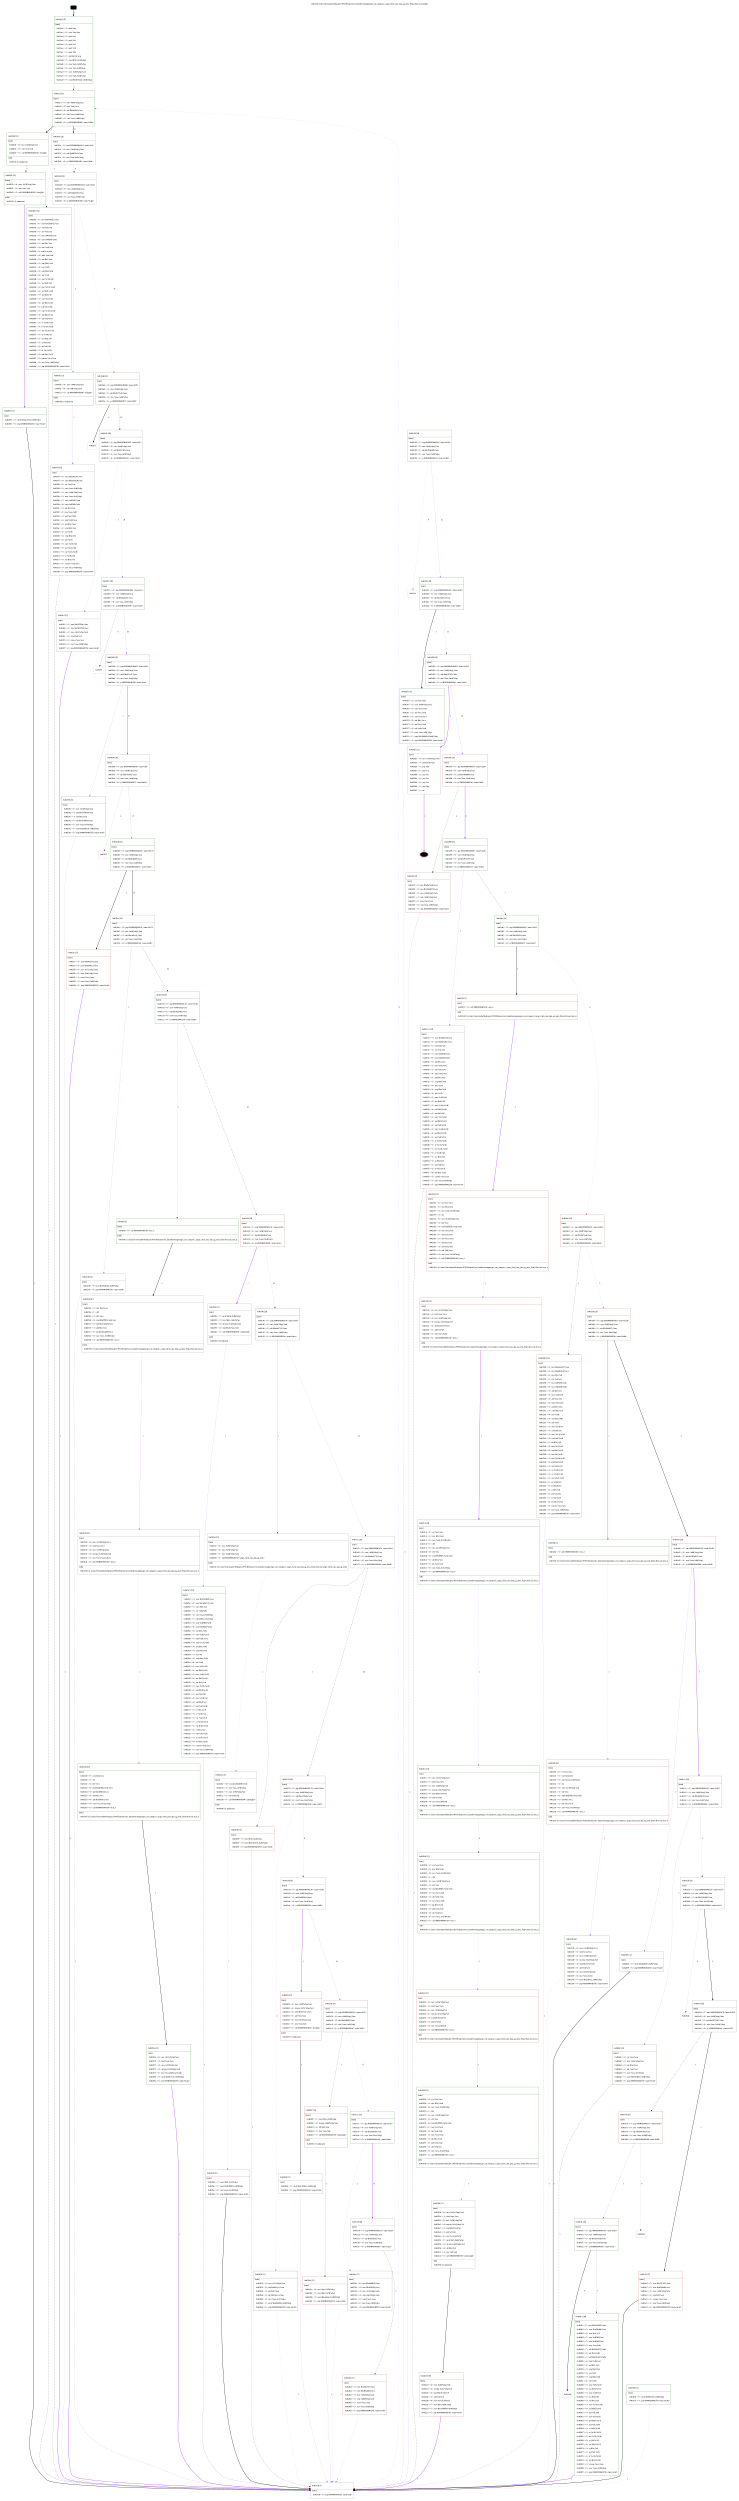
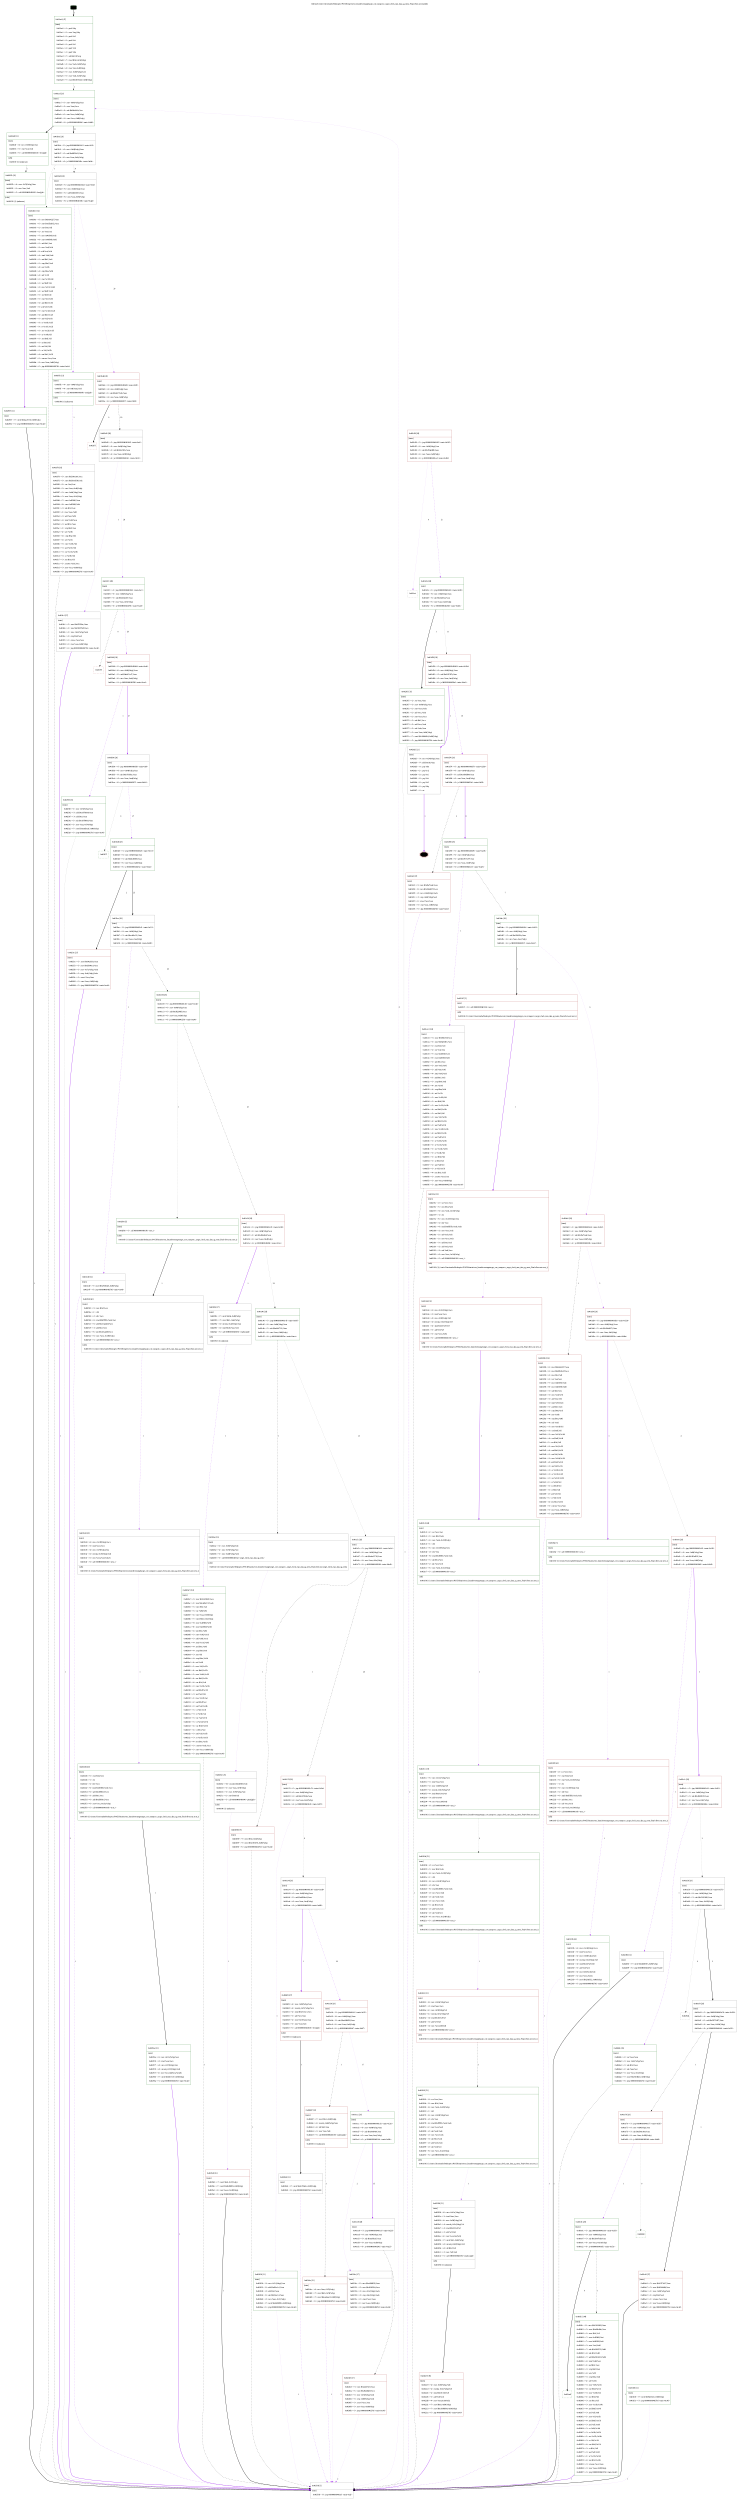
edge "0x401de4 [28]" -> "0x401e00 [28]": style bold -> dotted
